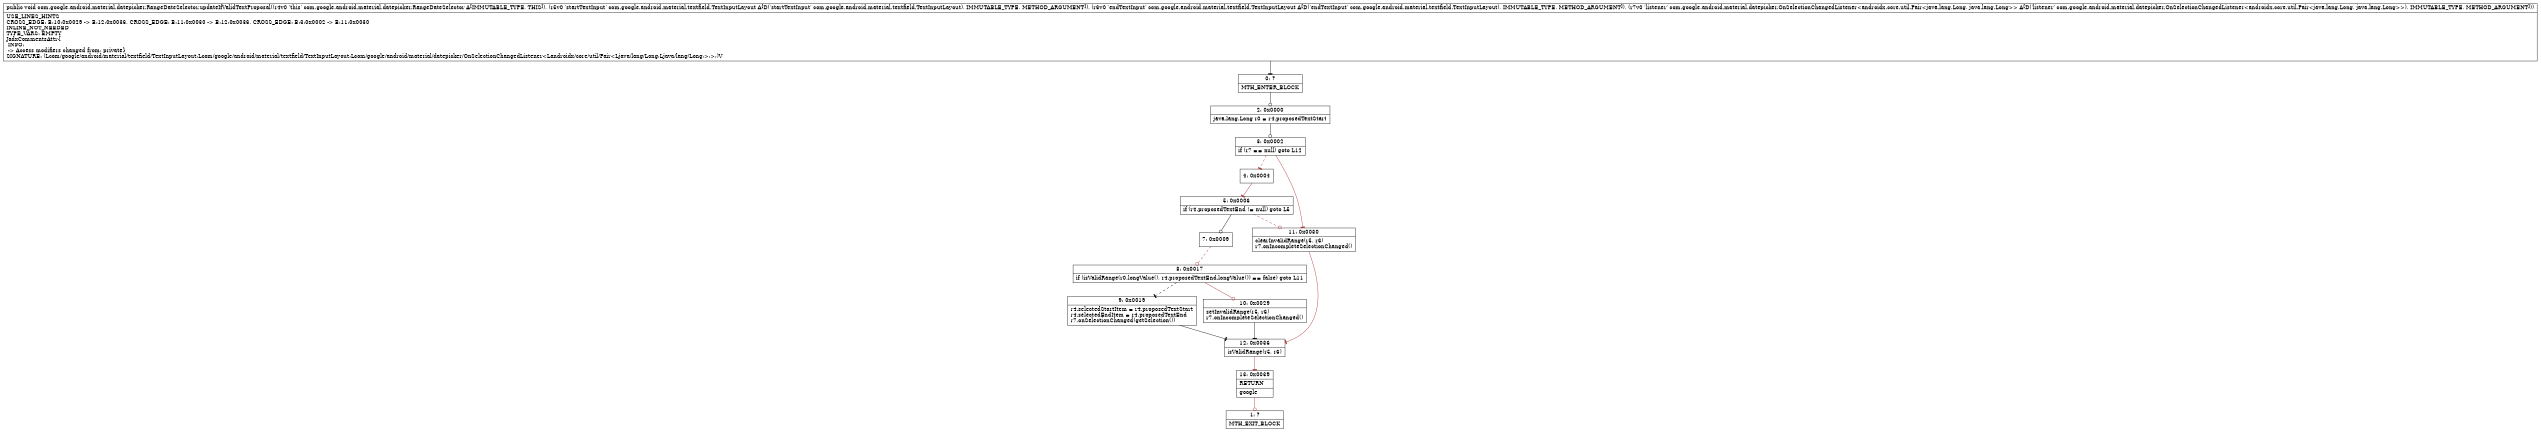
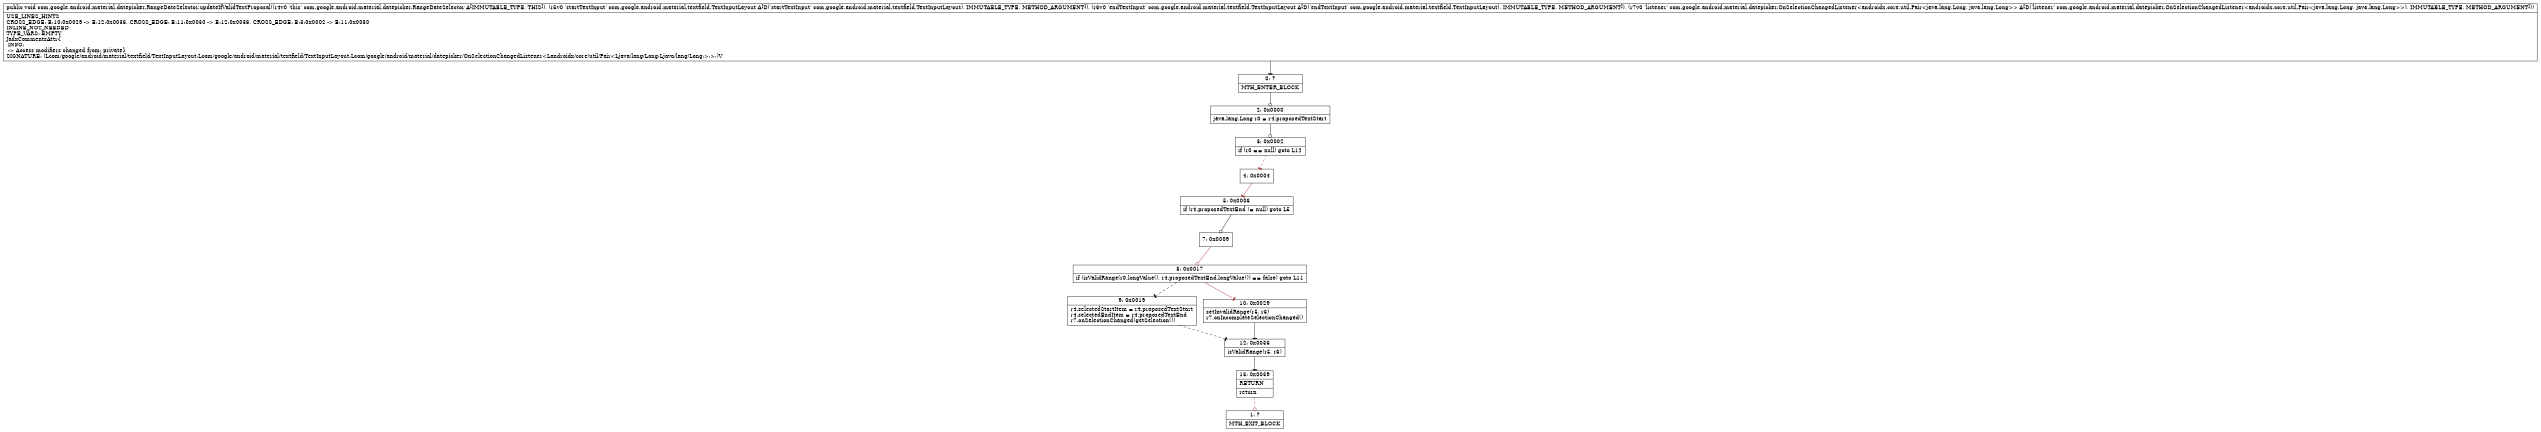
node "3: 0x0002": text "if (r7 == null) goto L12" -> "if (r0 == null) goto L12"
node "11: 0x0030": removed
edge "7: 0x0009" -> "8: 0x0017": style dashed -> solid
edge "8: 0x0017" -> "10: 0x0029": arrowhead odot -> tee
edge "9: 0x0019" -> "12: 0x0036": style solid -> dashed
edge "12: 0x0036" -> "13: 0x0039": color brown -> black
node "13: 0x0039": text "google" -> "return"
edge "13: 0x0039" -> "1: ?": style solid -> dashed
